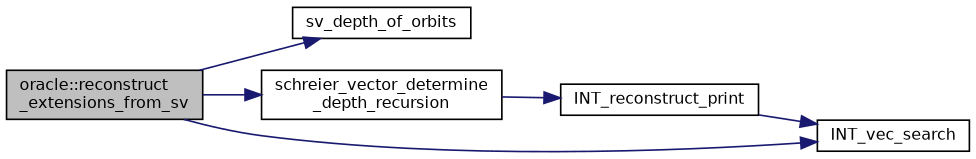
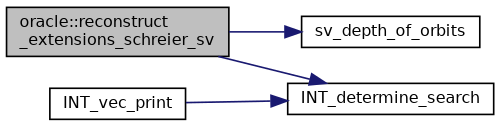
node "oracle::reconstruct _extensions_from_sv": label "oracle::reconstruct _extensions_from_sv" -> "oracle::reconstruct _extensions_schreier_sv"
node "schreier_vector_determine _depth_recursion": removed
node "INT_reconstruct_print": label "INT_reconstruct_print" -> "INT_vec_print"
node "INT_vec_search": label "INT_vec_search" -> "INT_determine_search"
